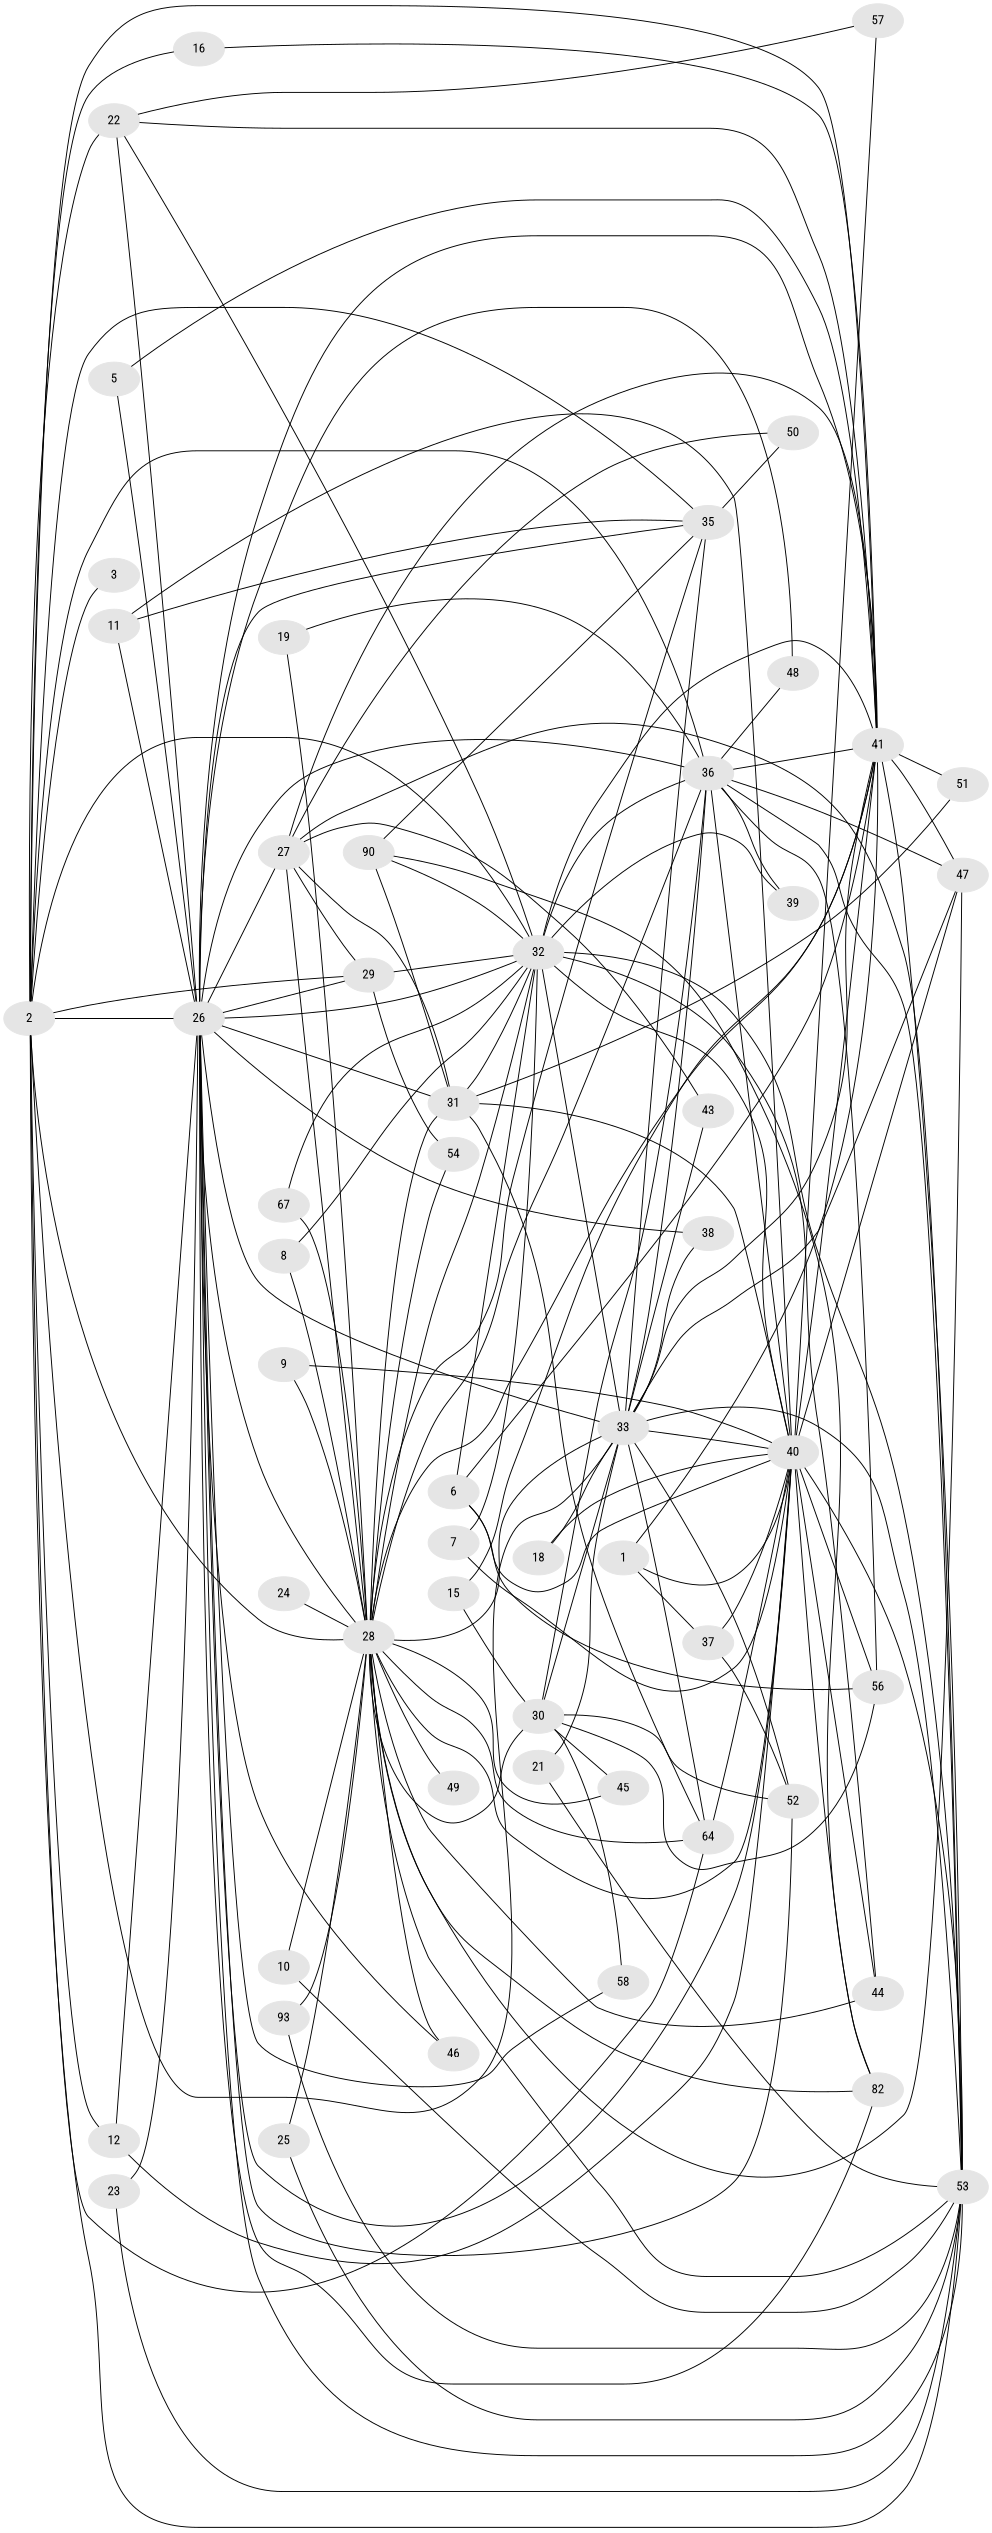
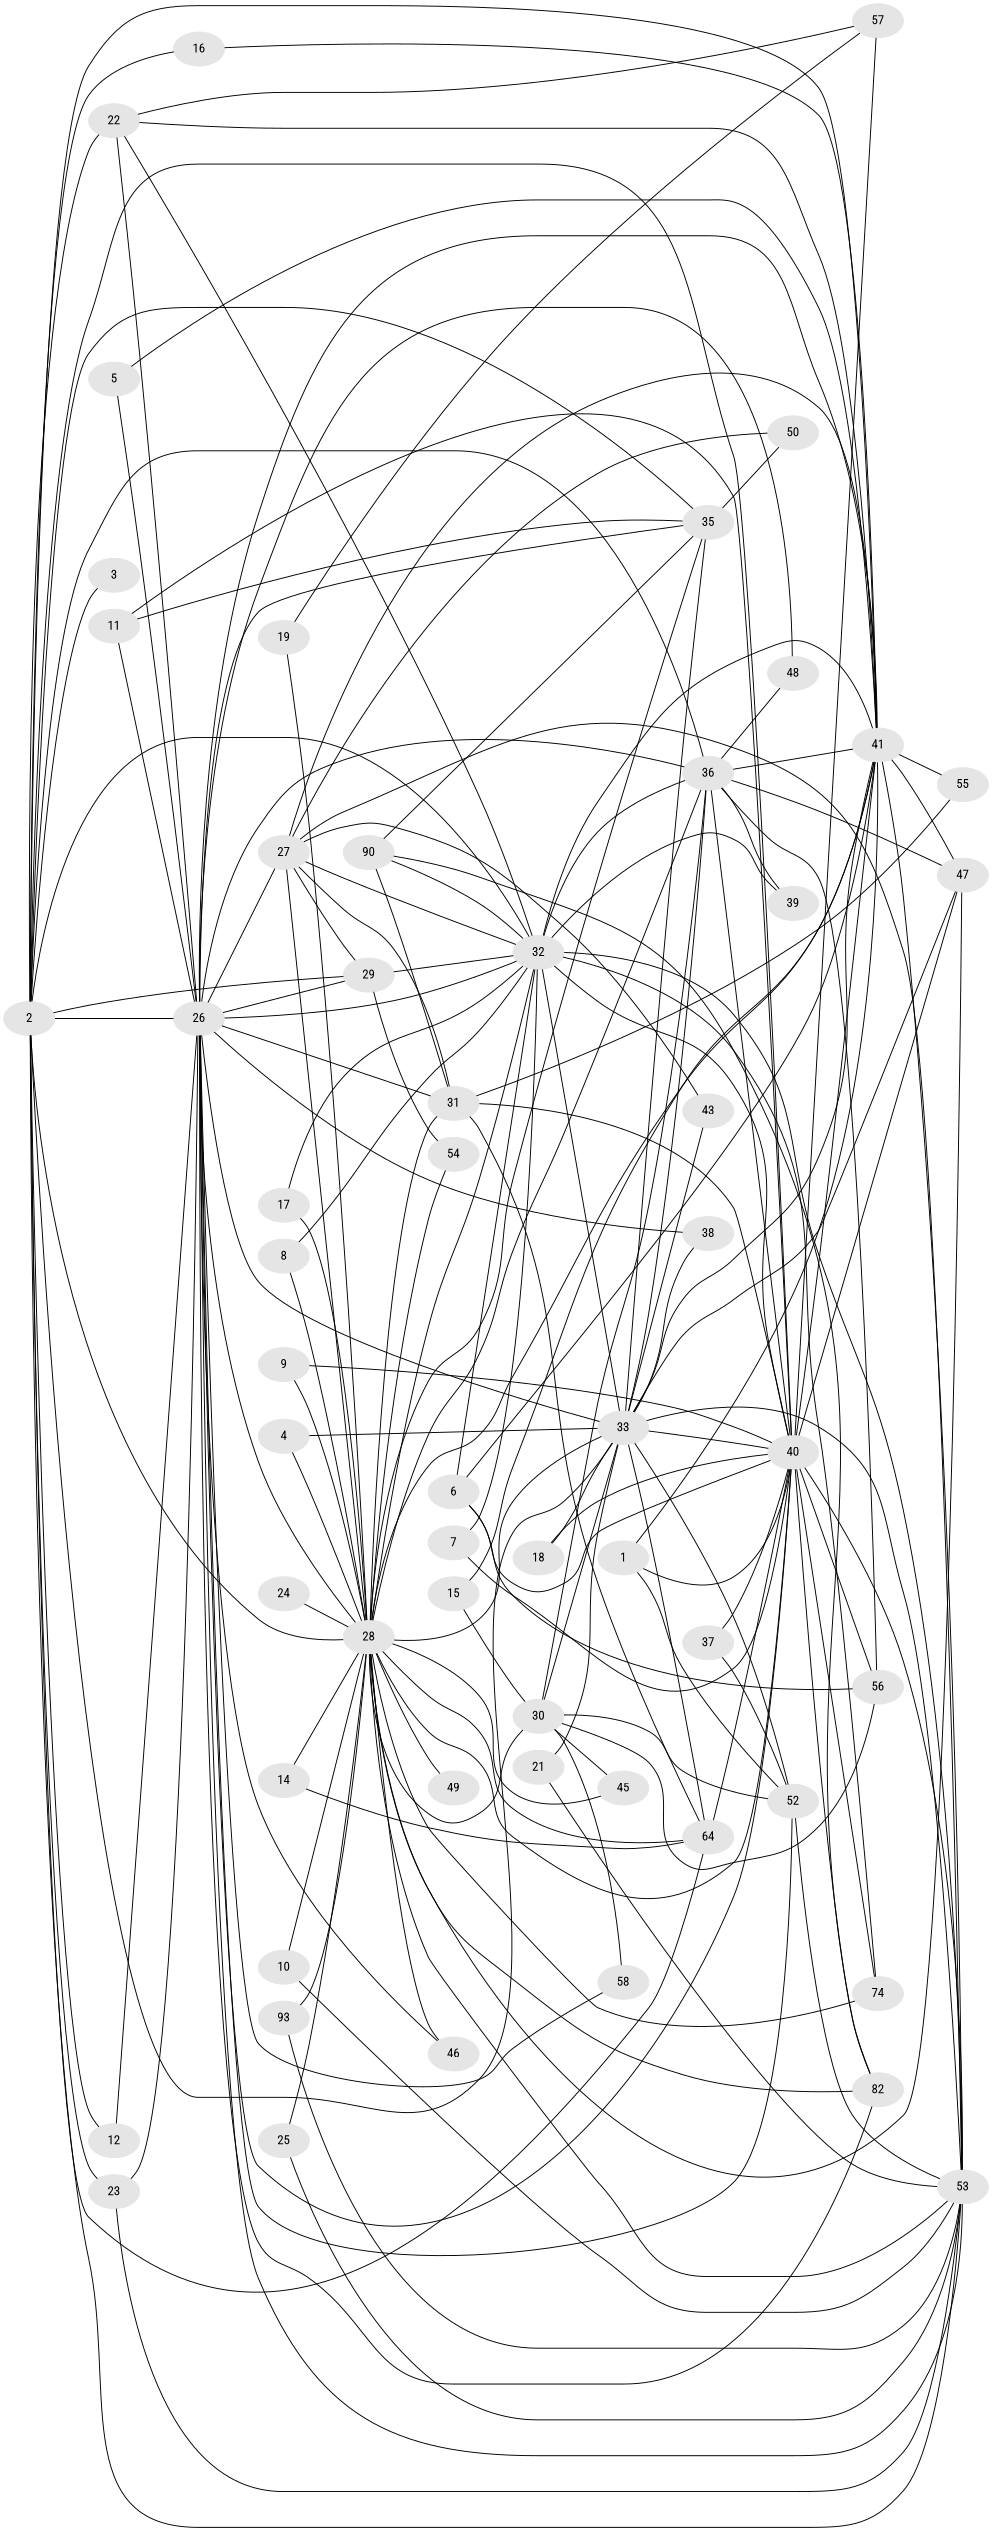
edge "19" -- "36": now "19" -- "57"
node "51": label "51" -> "55"
edge "32" -- "31": now "32" -- "27"
node "67": label "67" -> "17"
node "4": added
edge "36" -- "53": now "52" -- "53"
edge "1" -- "37": now "1" -- "52"
edge "2" -- "23": added
node "14": added
node "44": label "44" -> "74"
edge "40" -- "12": now "40" -- "2"
